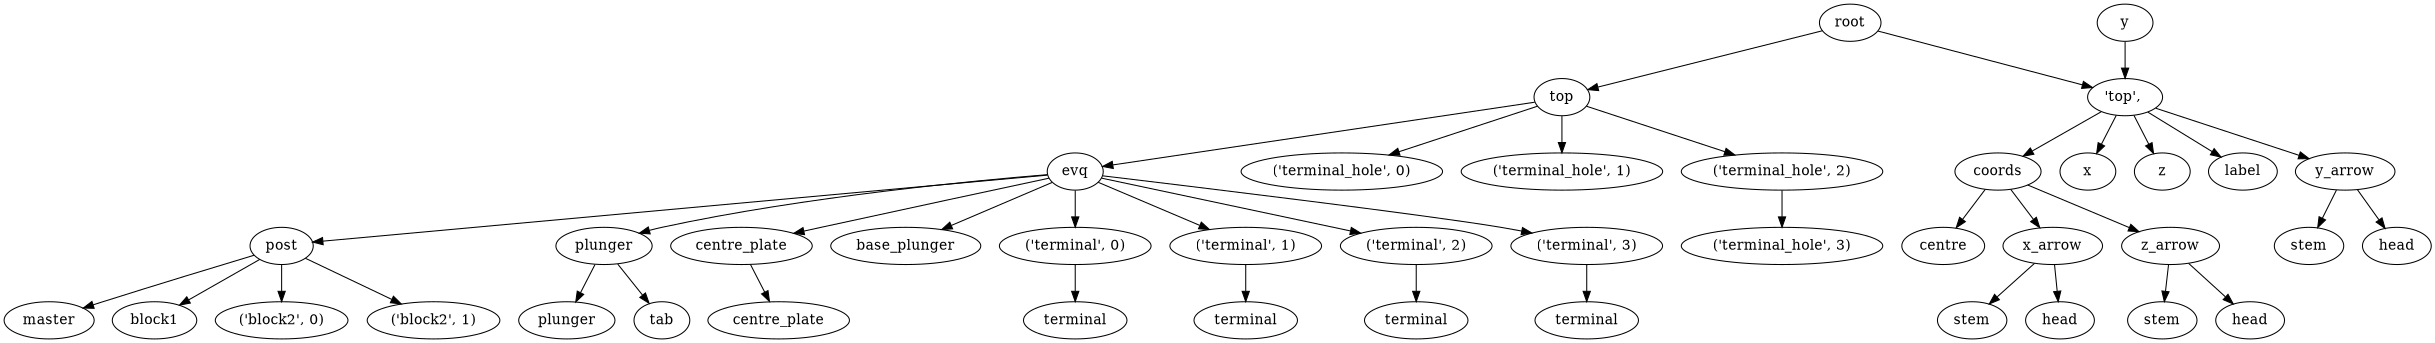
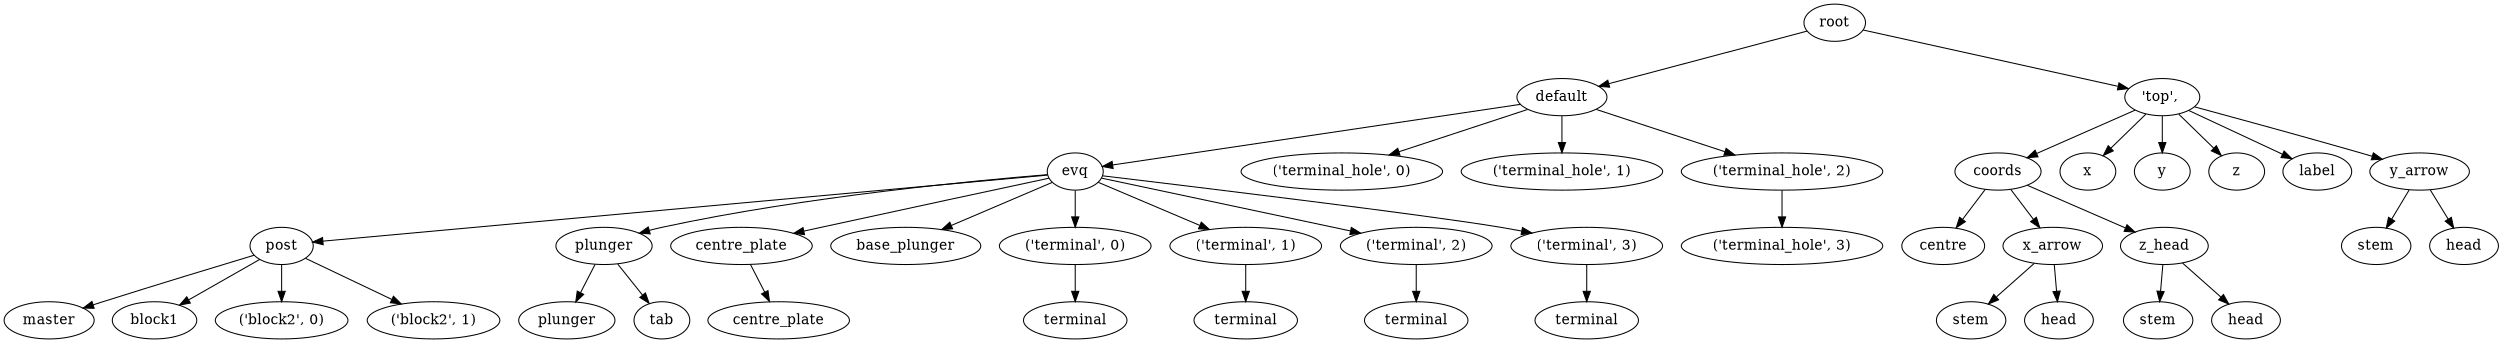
edge "y" -> "'top',": reversed
node "top": label "top" -> "default"
node "z_arrow": label "z_arrow" -> "z_head"
